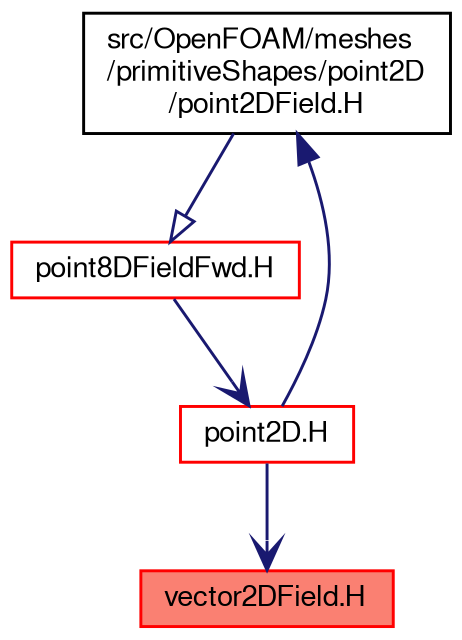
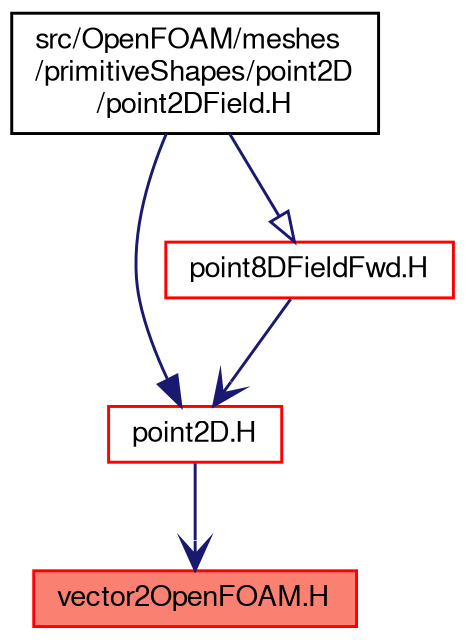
edge "point2D.H" -> "src/OpenFOAM/meshes /primitiveShapes/point2D /point2DField.H": reversed
node "vector2DField.H": label "vector2DField.H" -> "vector2OpenFOAM.H"
